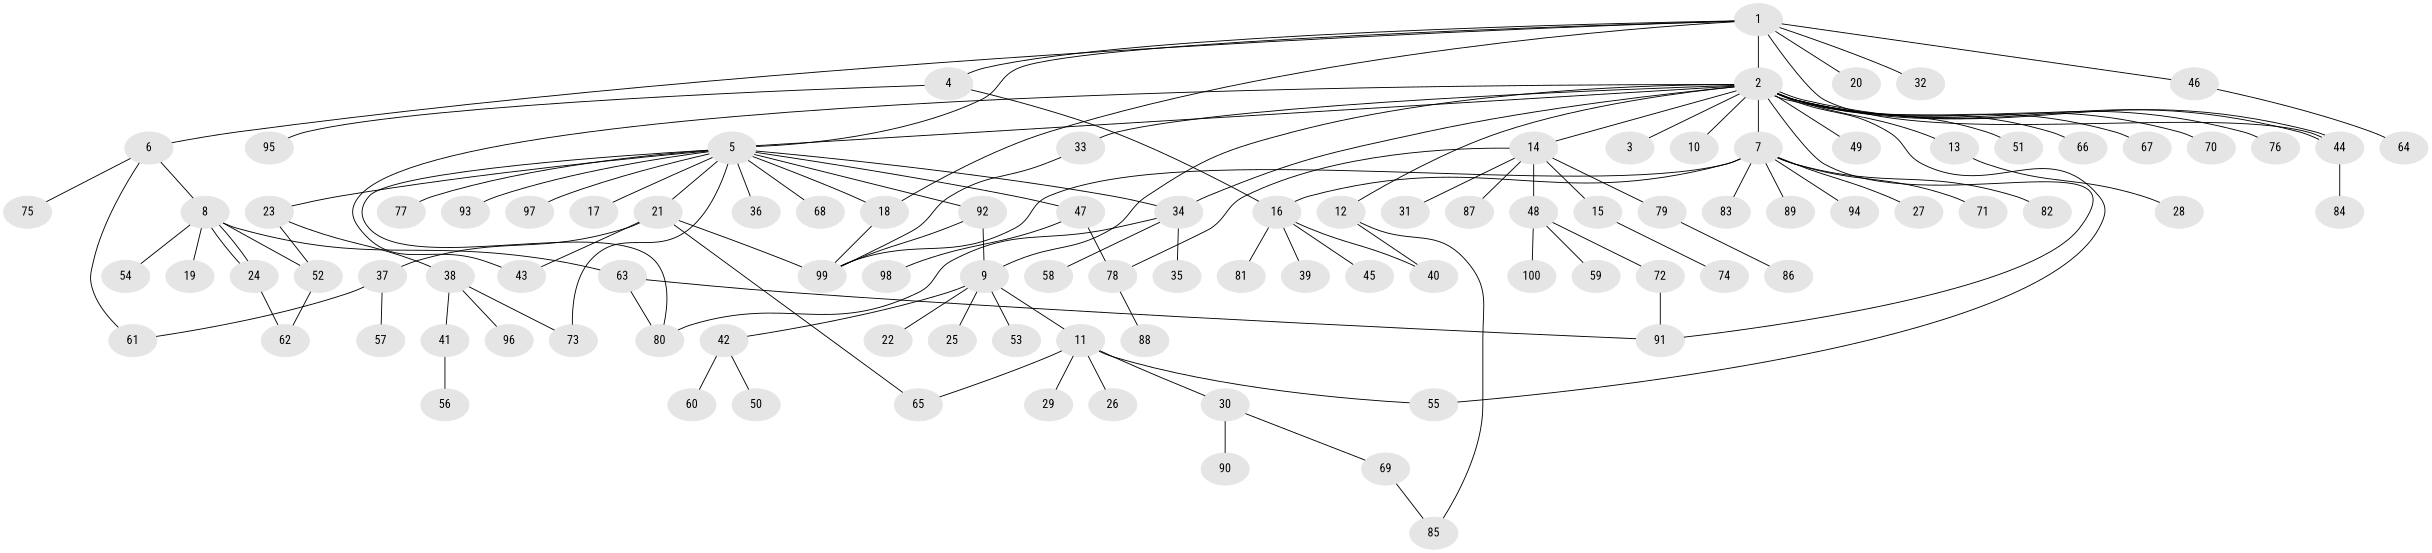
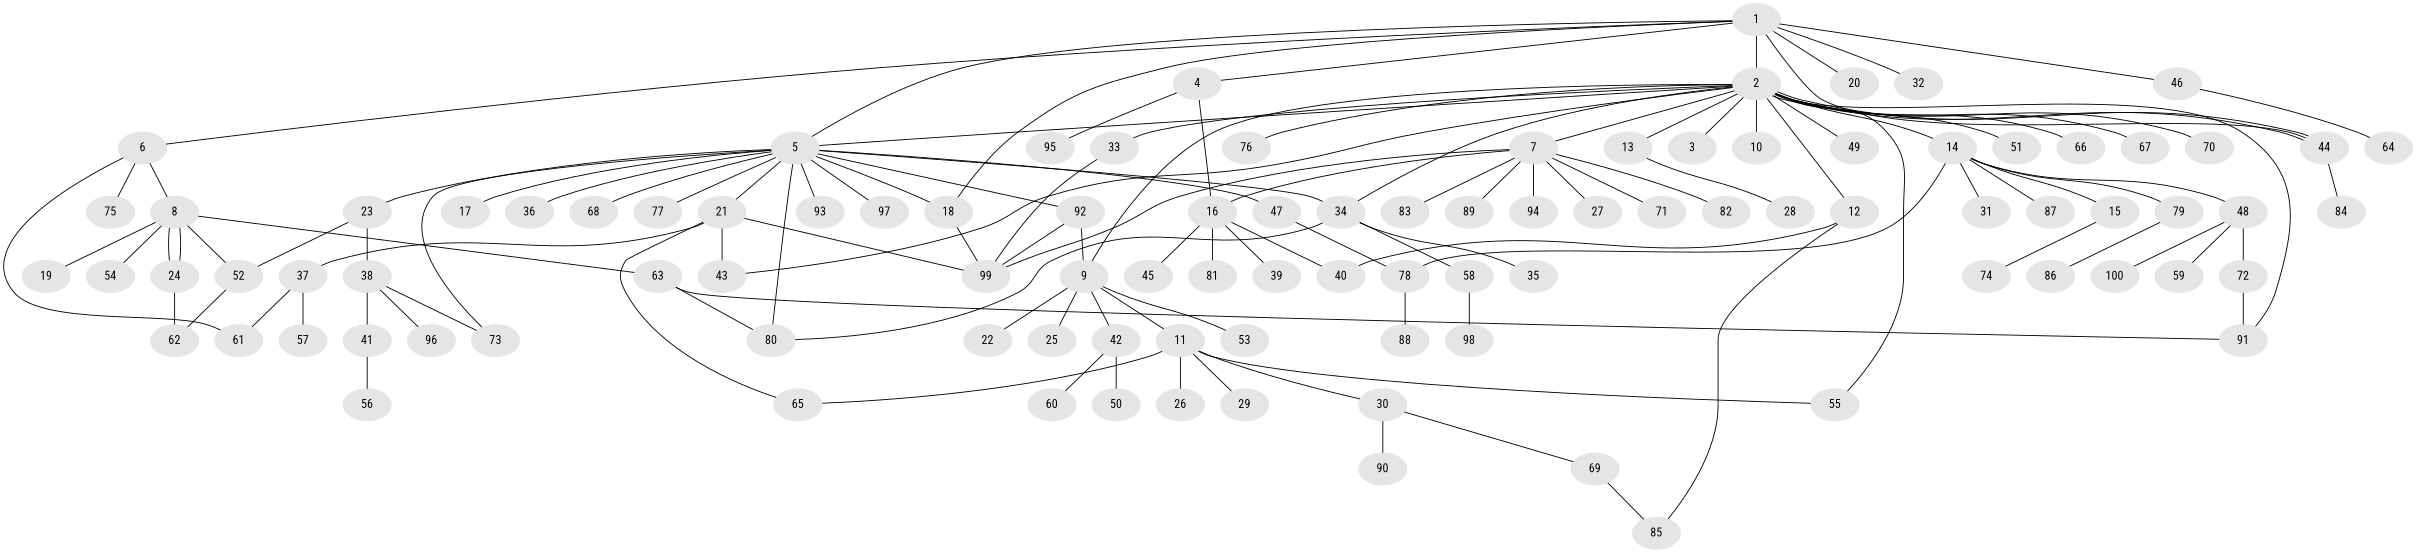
edge "47" -- "98": now "58" -- "98"
